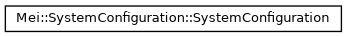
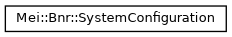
node "Mei::SystemConfiguration::SystemConfiguration": label "Mei::SystemConfiguration::SystemConfiguration" -> "Mei::Bnr::SystemConfiguration"
